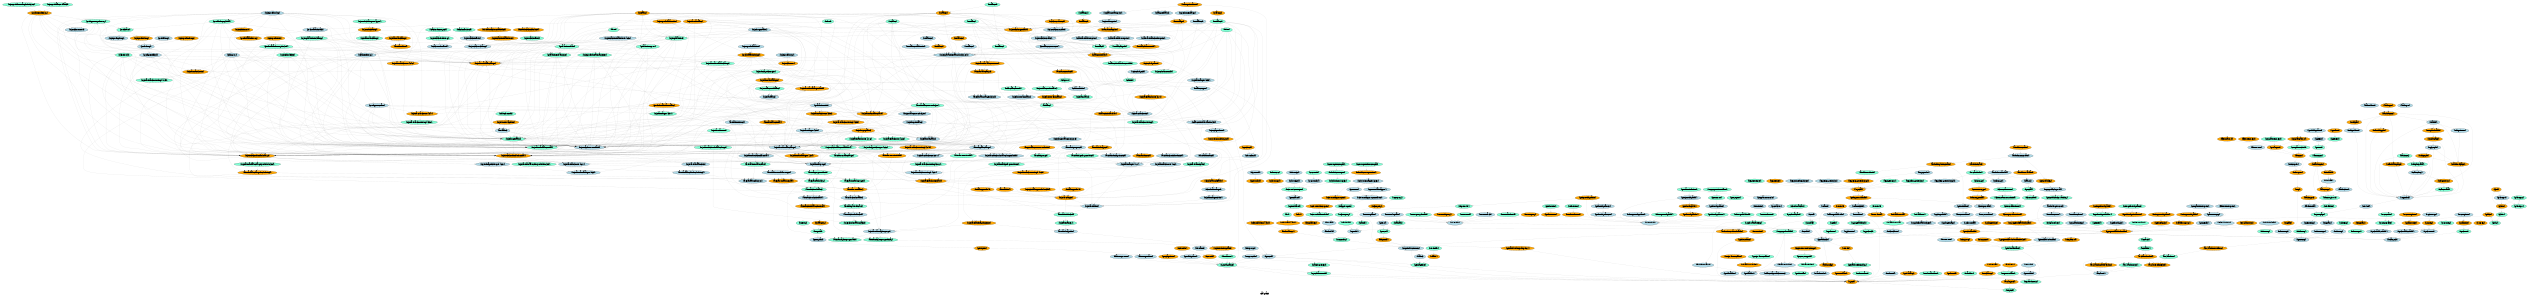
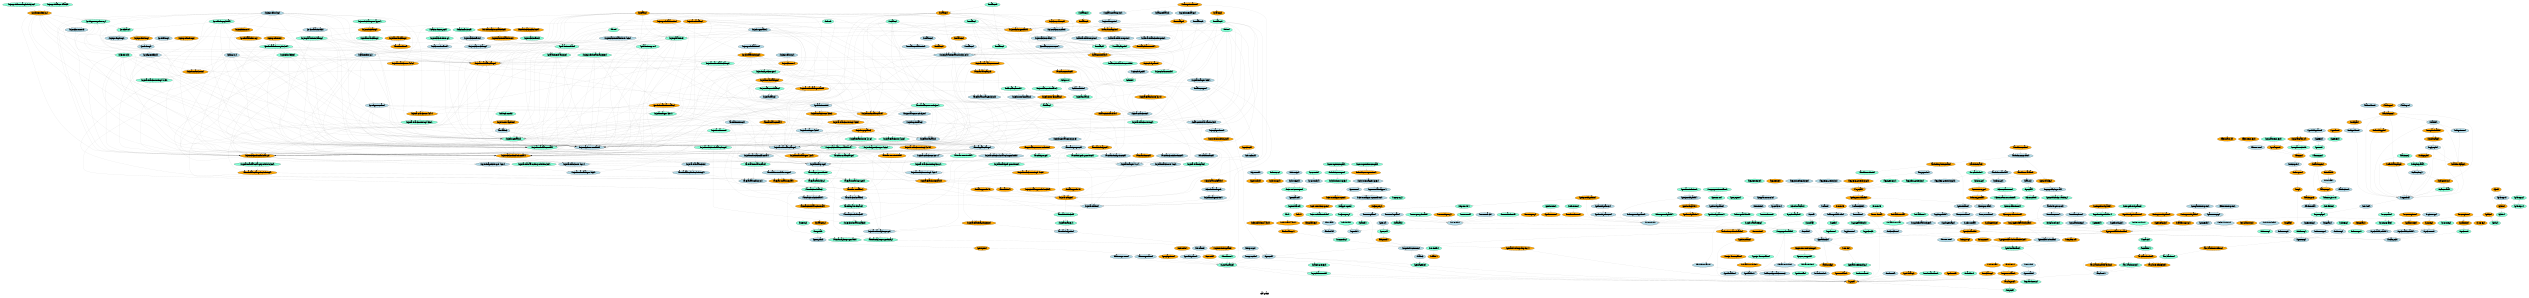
node "{svc_register}": fillcolor lightblue -> orange
node "{__getosreldate}": fillcolor aquamarine -> orange
